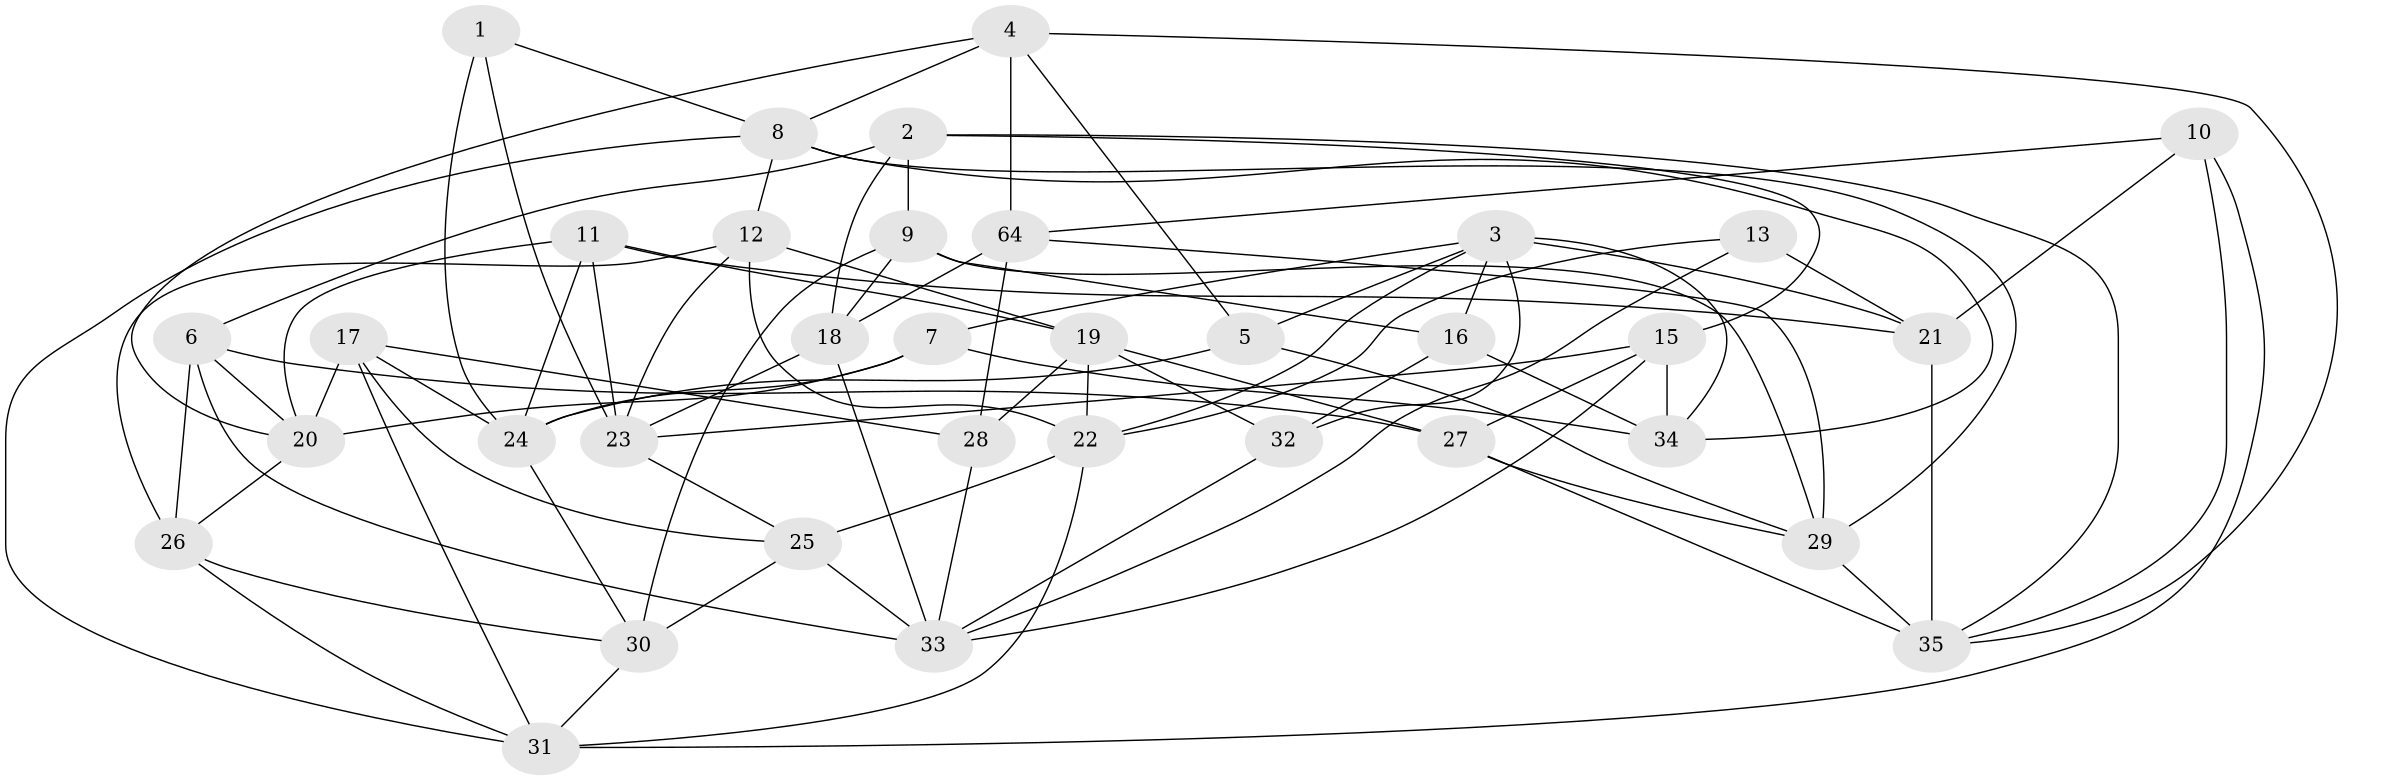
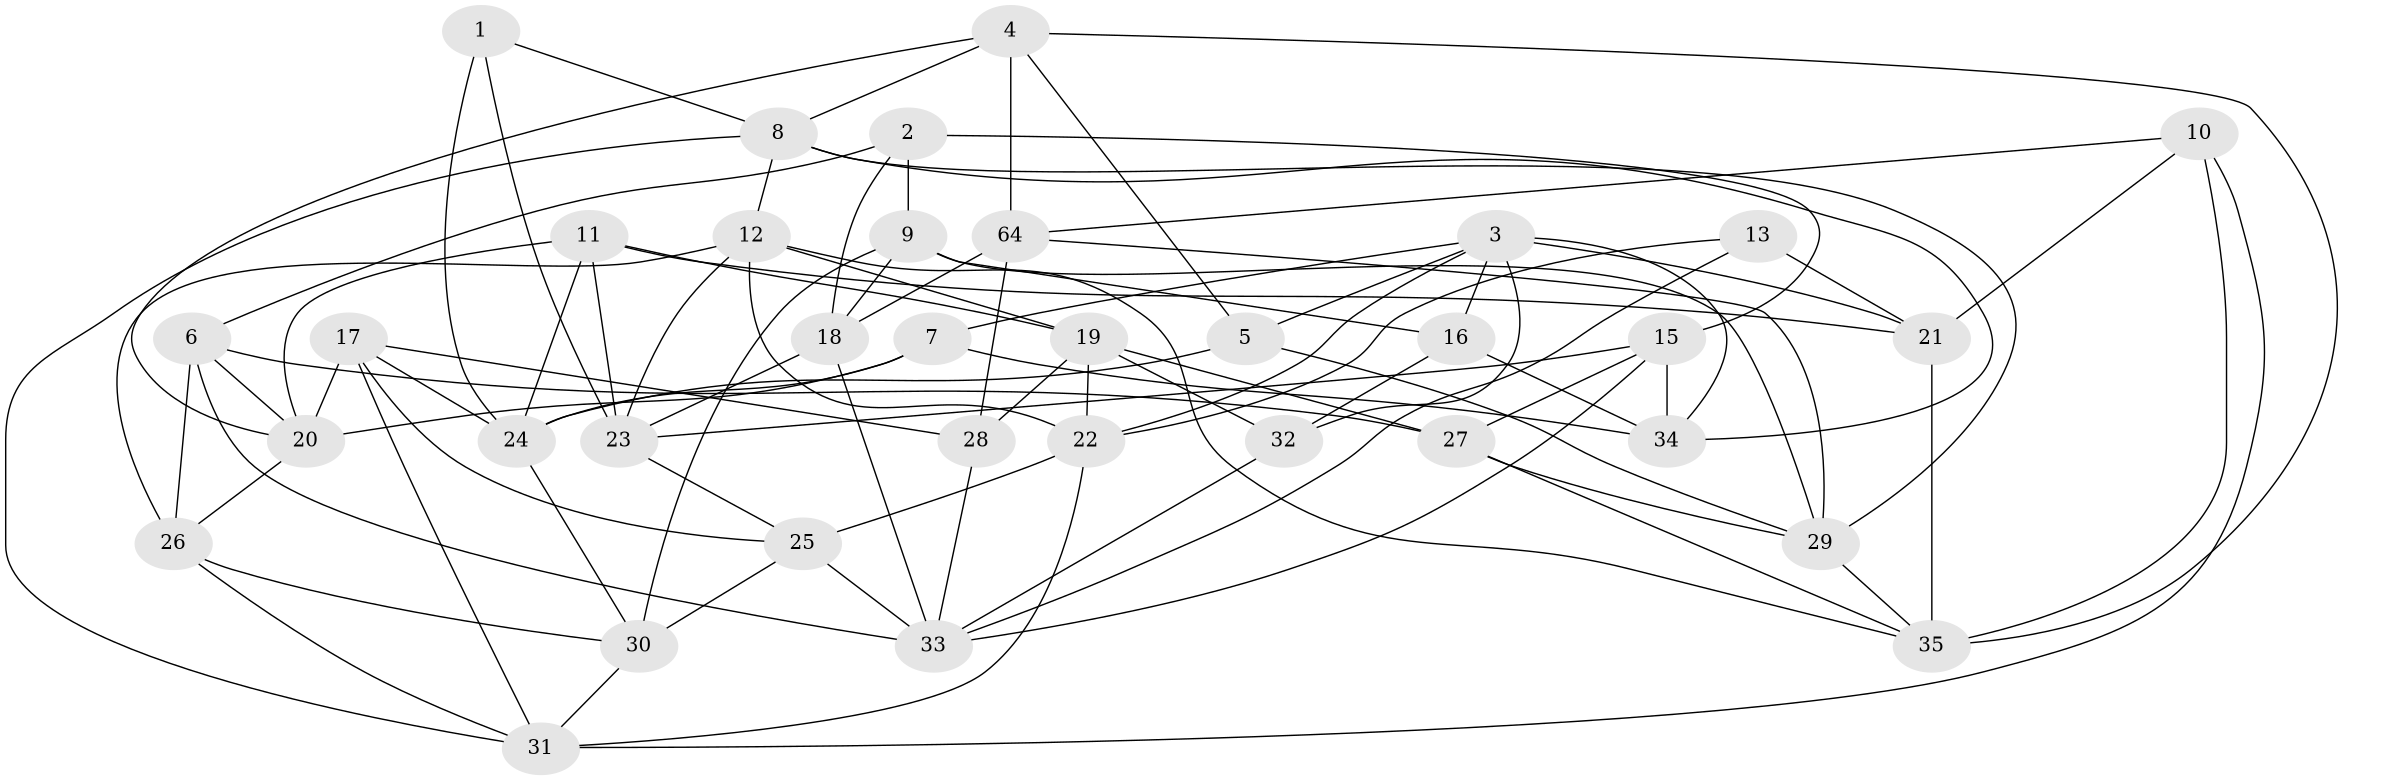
edge "2" -- "35": now "12" -- "35"
